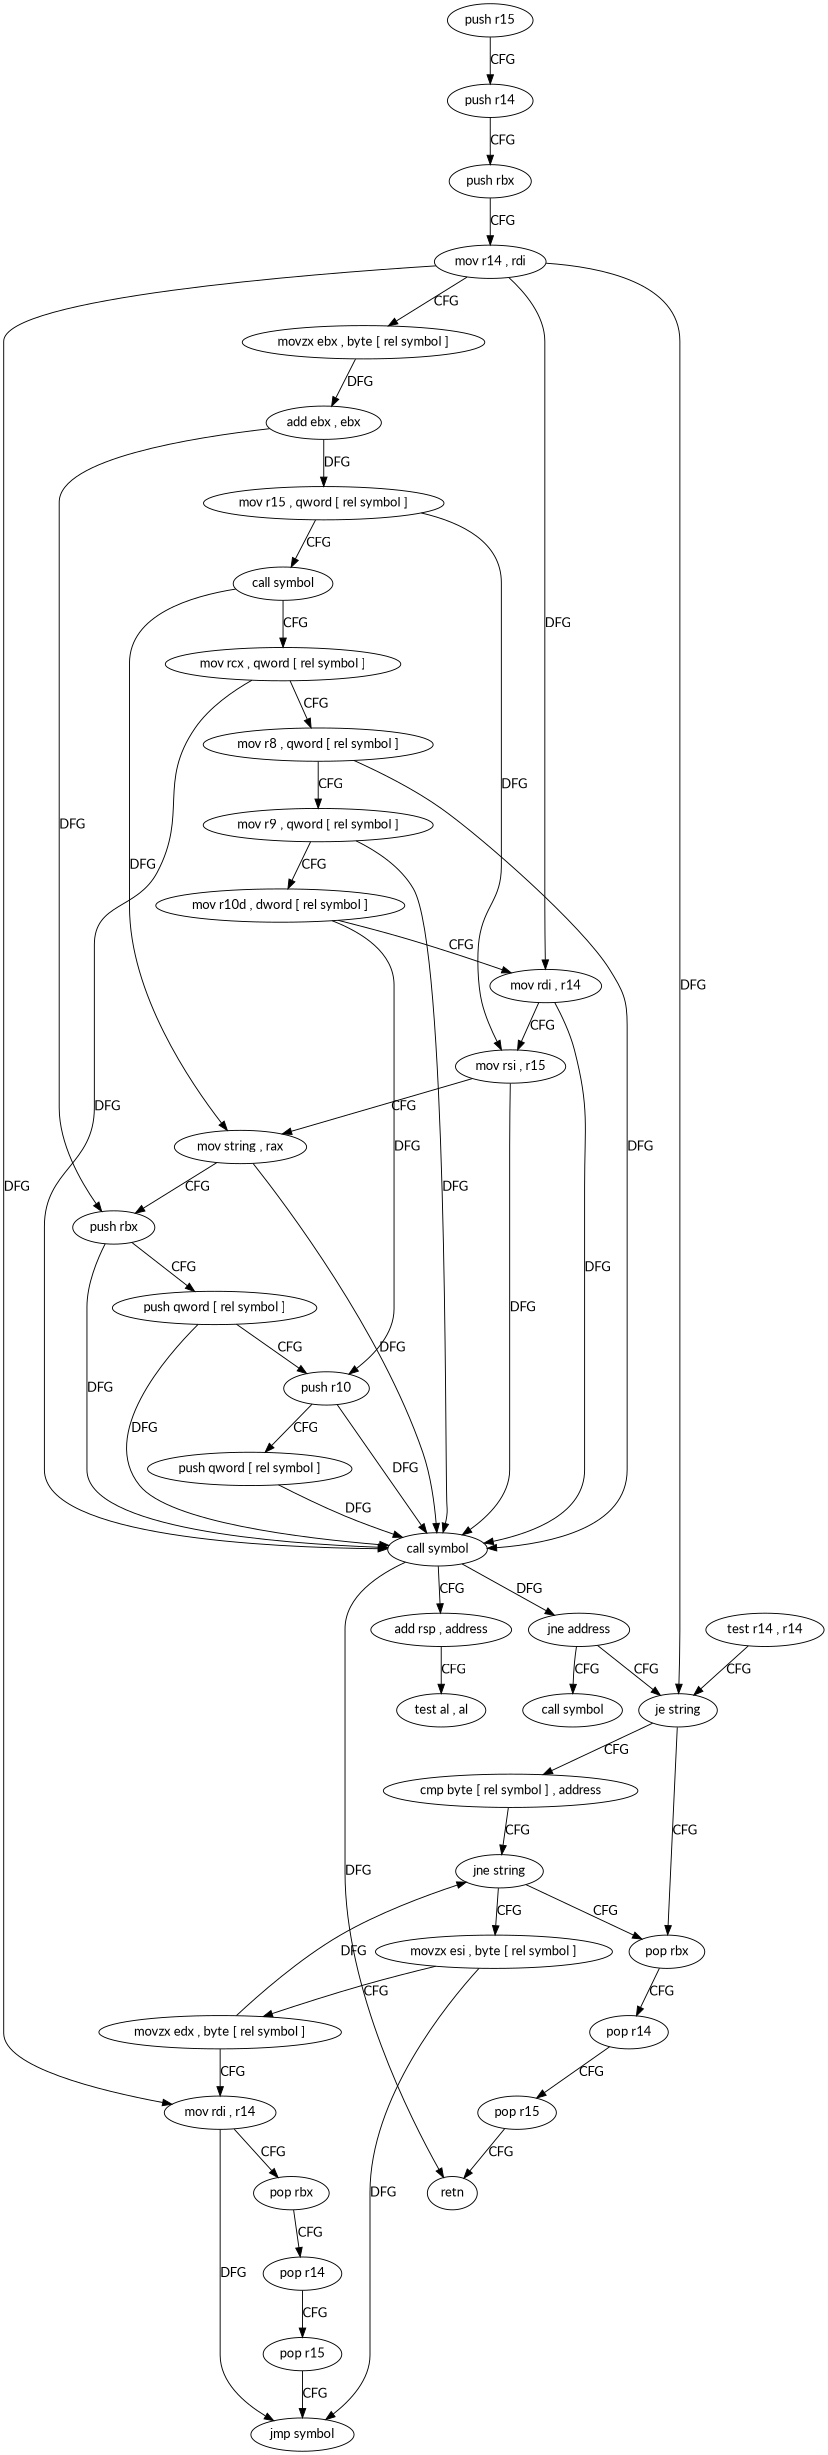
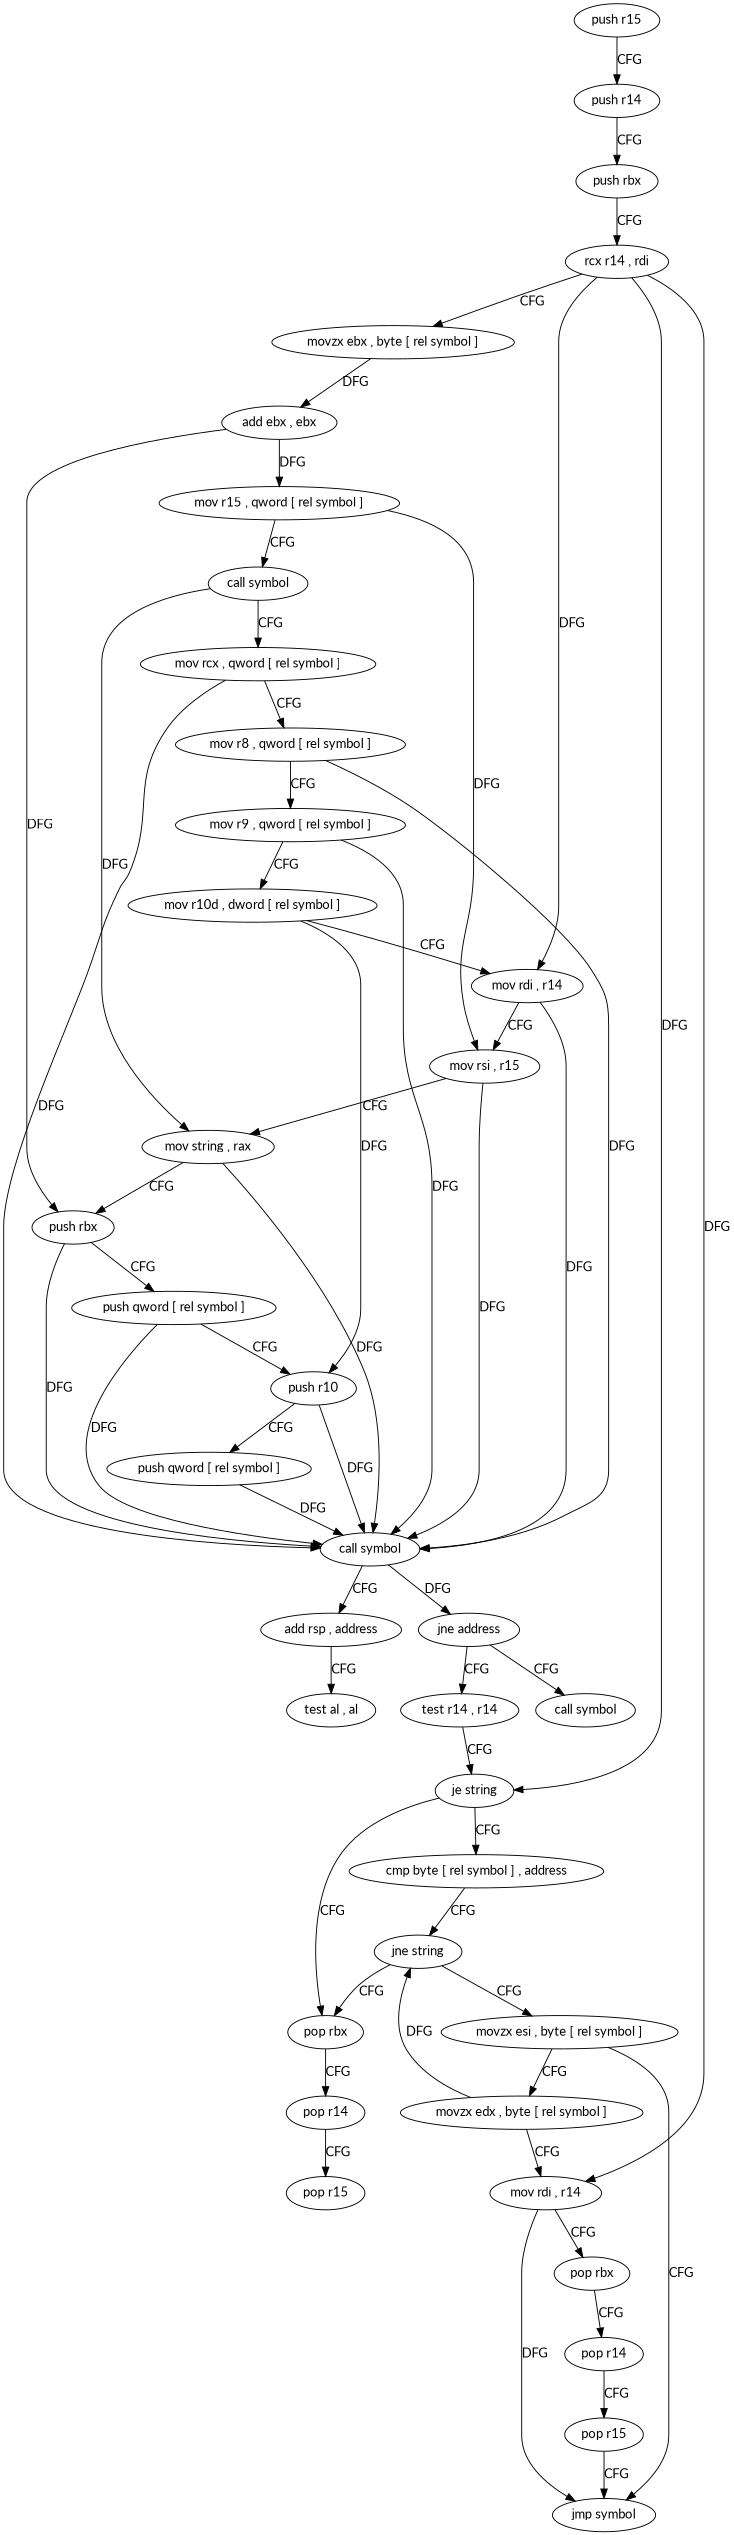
node "mov r14 , rdi": label "mov r14 , rdi" -> "rcx r14 , rdi"
edge "jne address" -> "je string": now "jne address" -> "test r14 , r14"
edge "movzx esi , byte [ rel symbol ]" -> "jmp symbol": label "DFG" -> "CFG"
node "retn": removed
